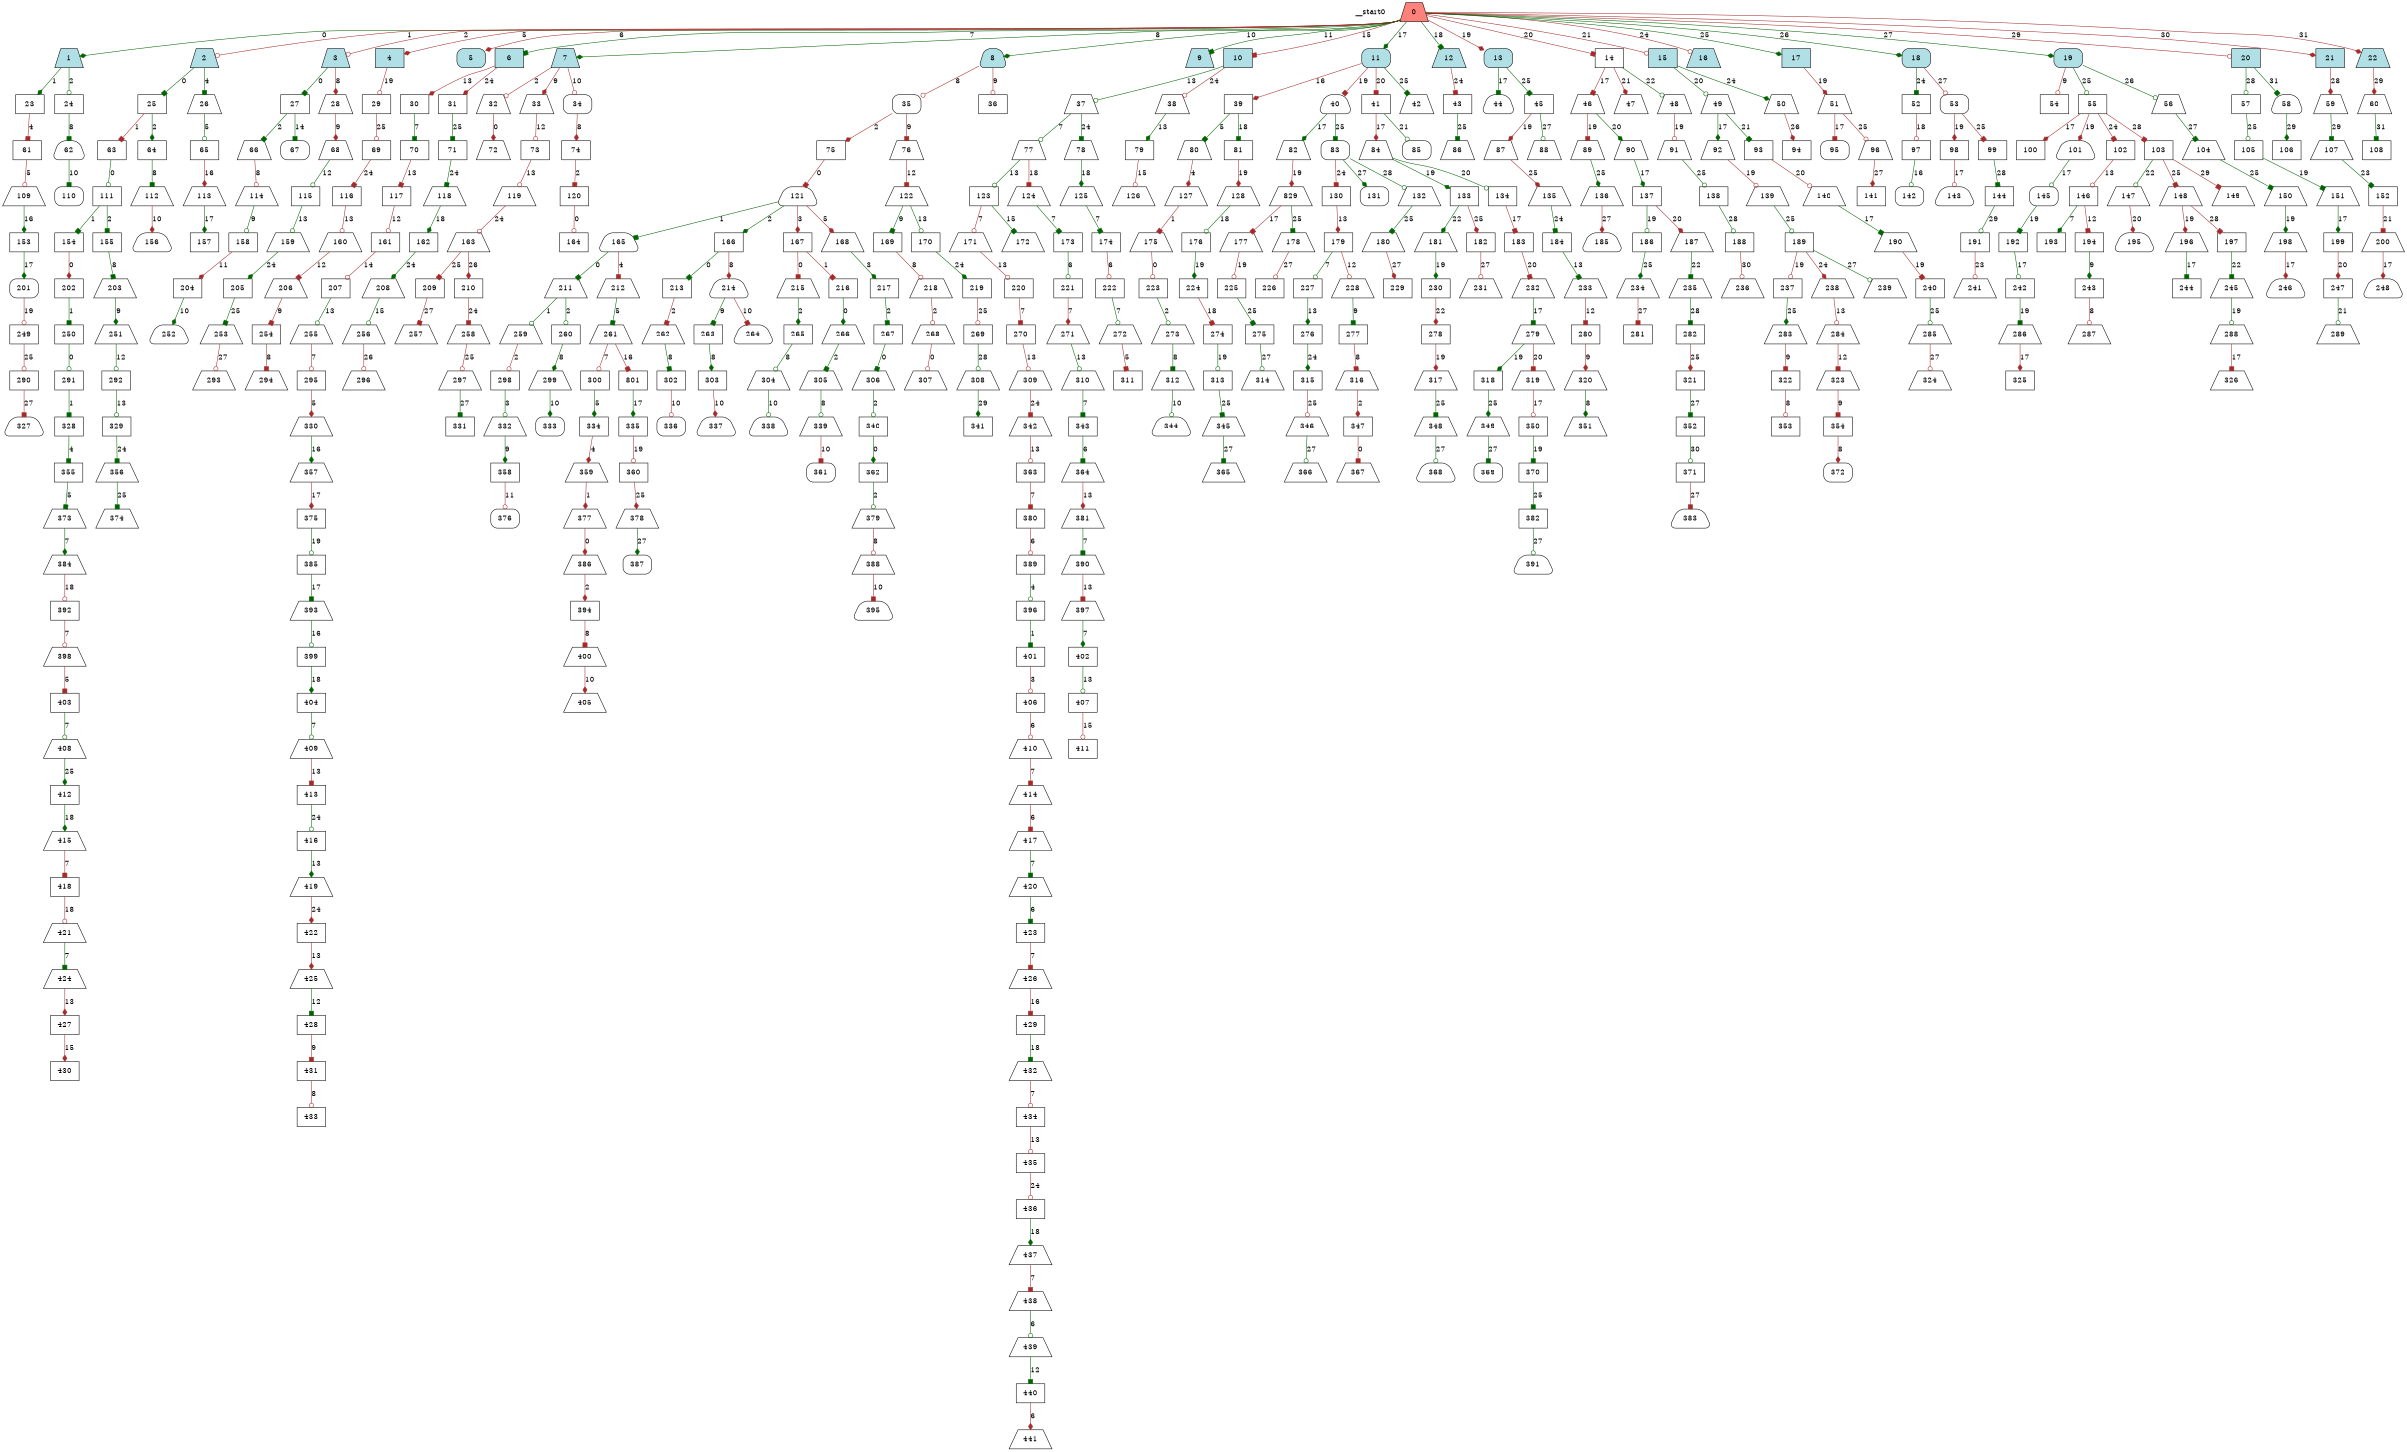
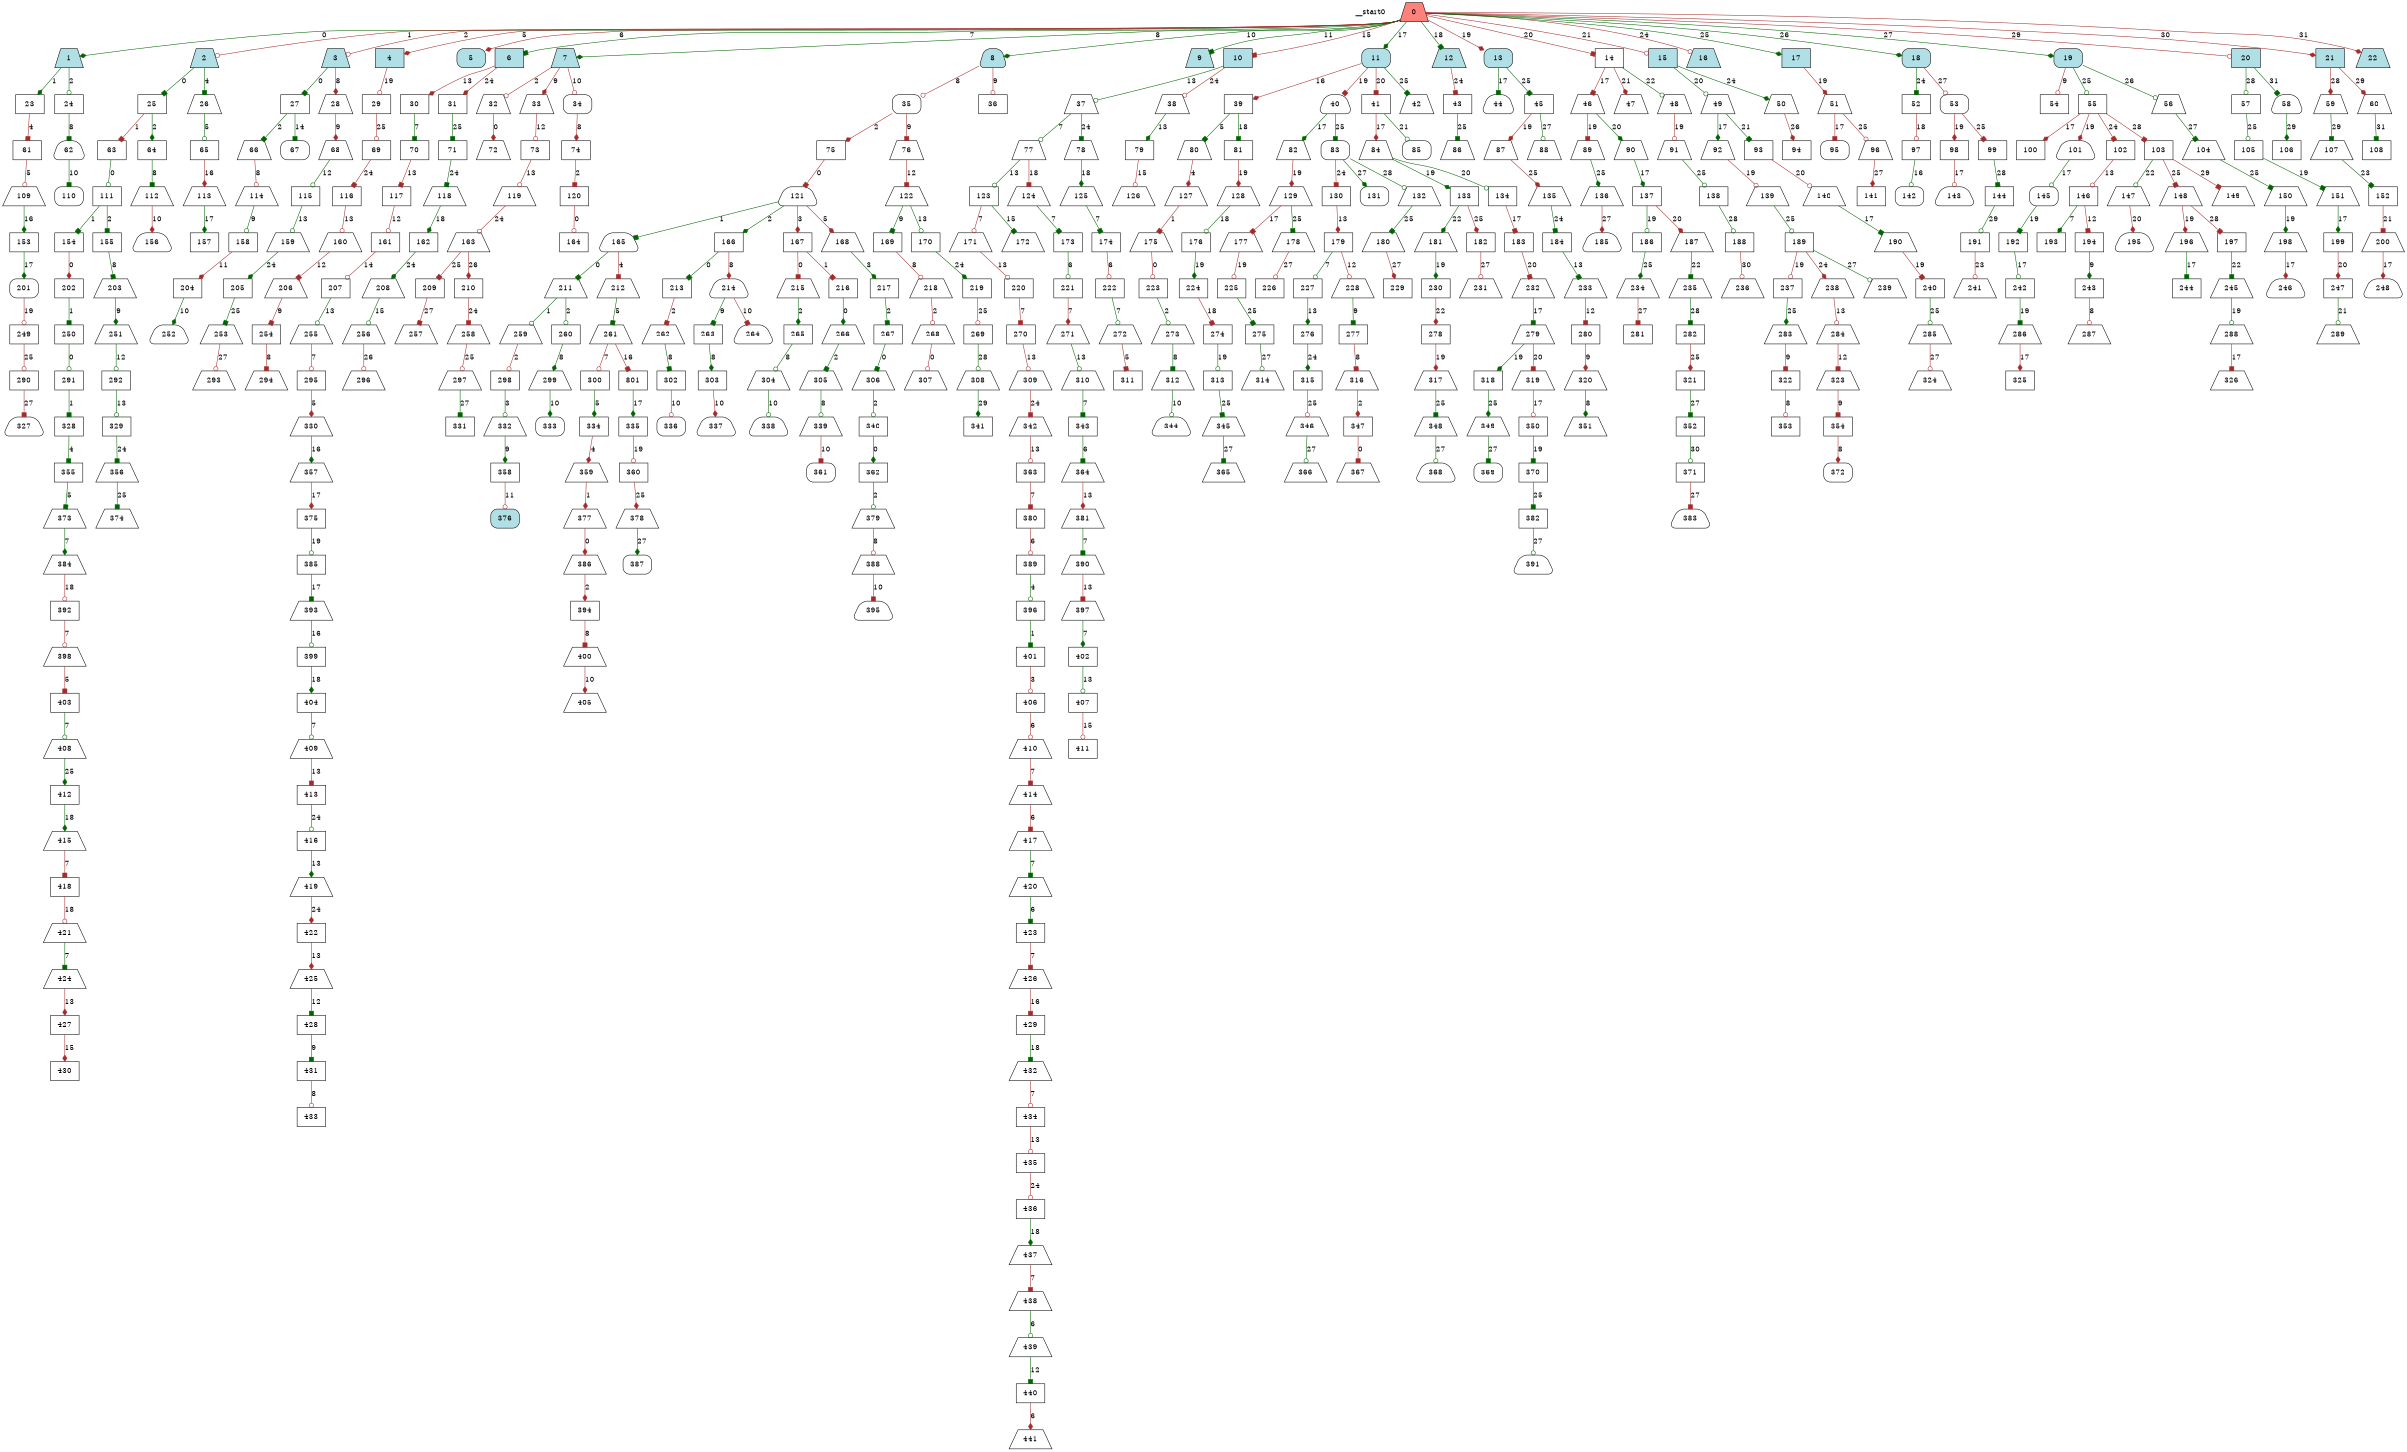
edge "22" -> "60": now "21" -> "60"
node "829": label "829" -> "129"
node "376": fillcolor white -> powderblue
edge "428" -> "431": color brown -> darkgreen
